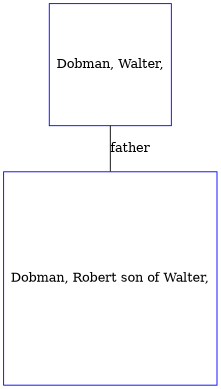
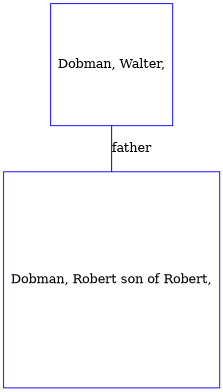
node "Dobman, Robert son of Walter,": label "Dobman, Robert son of Walter," -> "Dobman, Robert son of Robert,"
